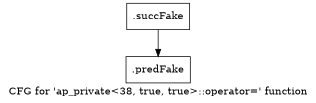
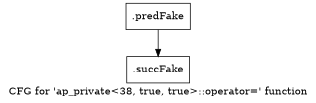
edge ".succFake" -> ".predFake": reversed
